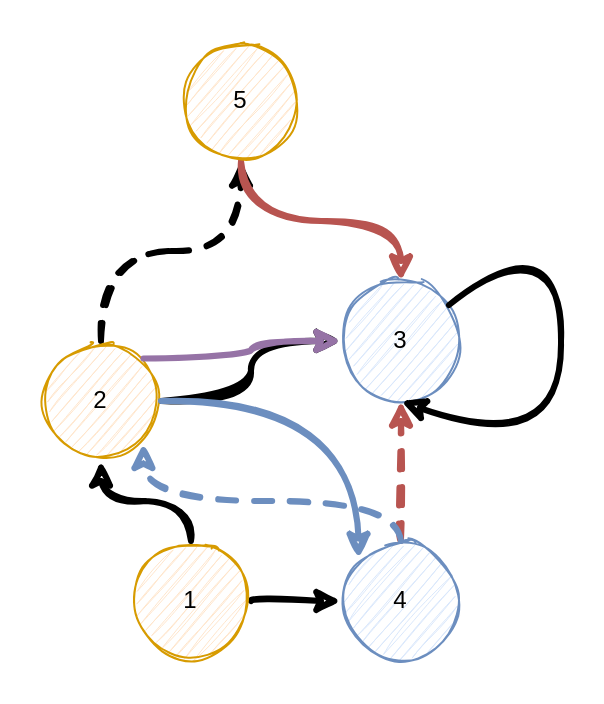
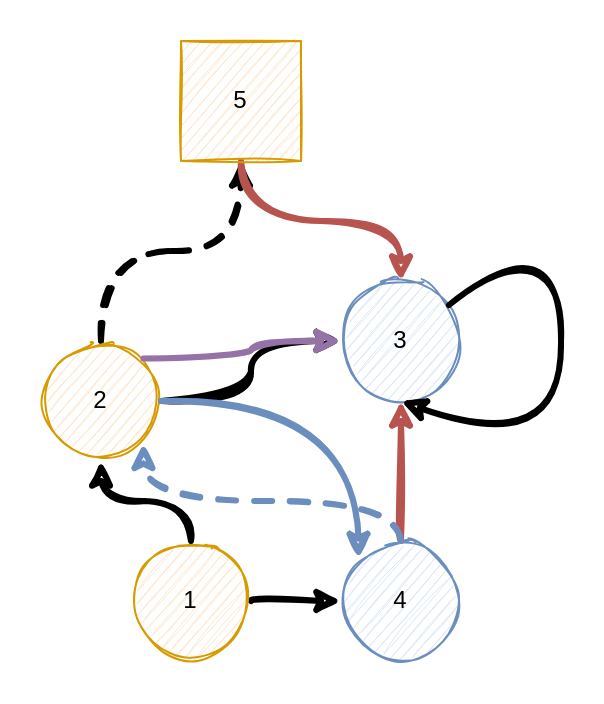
node "5": shape ellipse -> rectangle
edge "4" -> "3": style dashed -> solid
